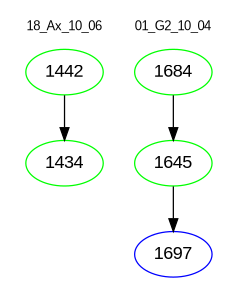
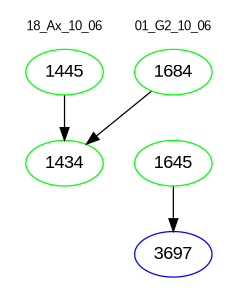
cluster "01_G2_10_04": label "01_G2_10_04" -> "01_G2_10_06"
node "1442": label "1442" -> "1445"
edge "1684" -> "1645": now "1684" -> "1434"
node "1697": label "1697" -> "3697"
